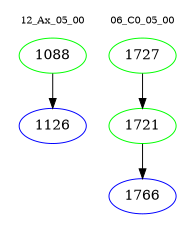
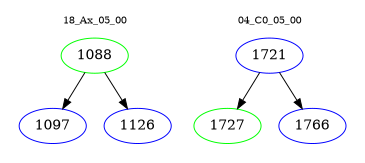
cluster "12_Ax_05_00": label "12_Ax_05_00" -> "18_Ax_05_00"
cluster "06_C0_05_00": label "06_C0_05_00" -> "04_C0_05_00"
edge "1727" -> "1721": reversed
node "1097": added
node "1721": color green -> blue
